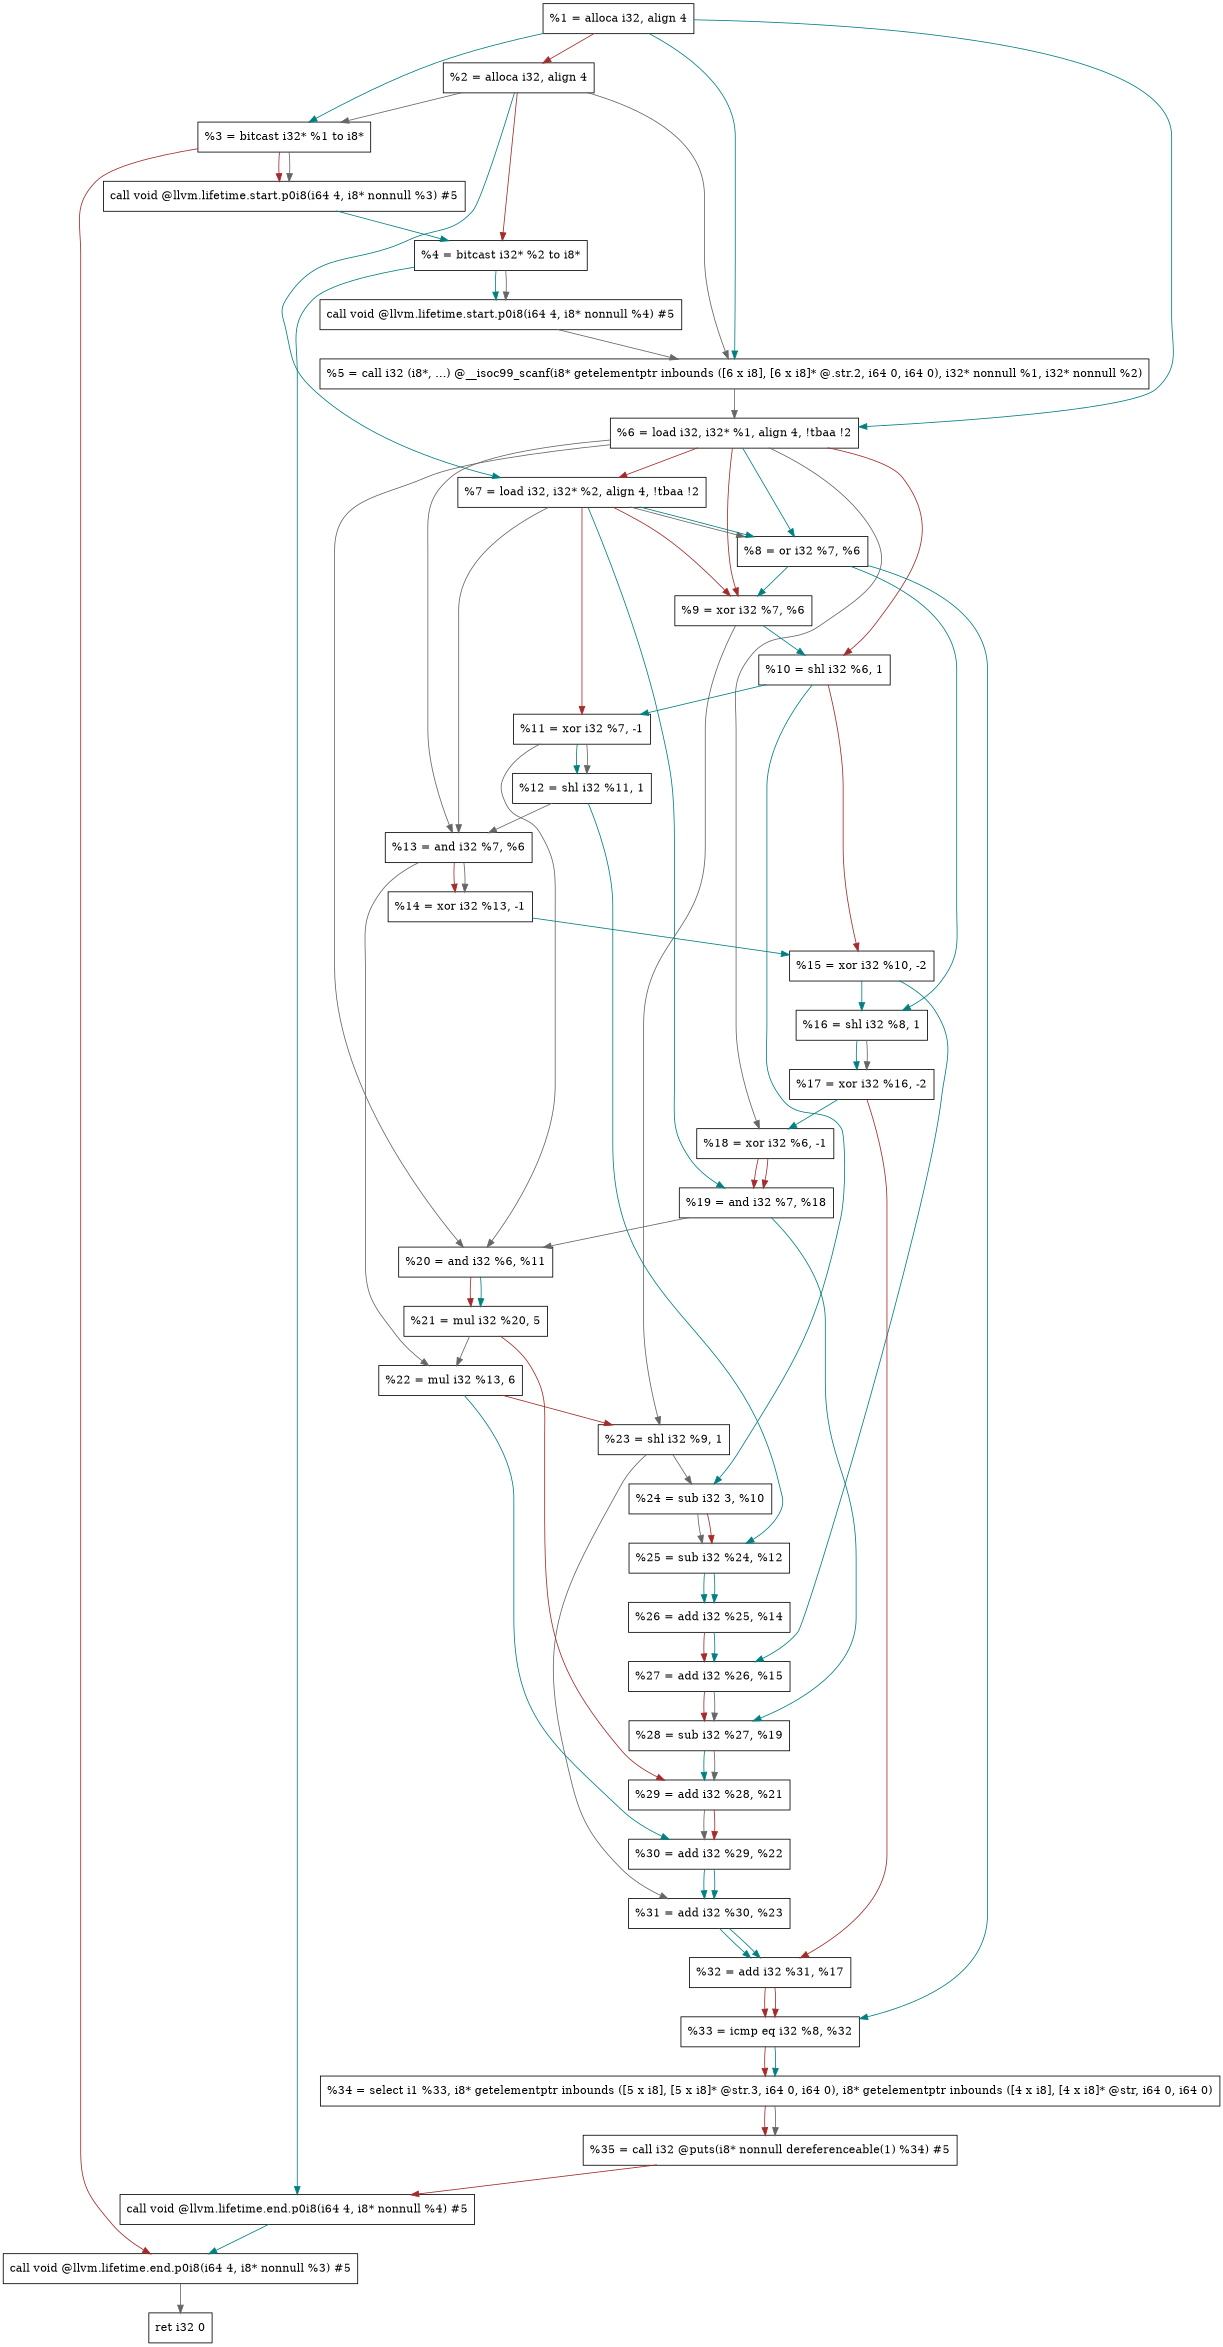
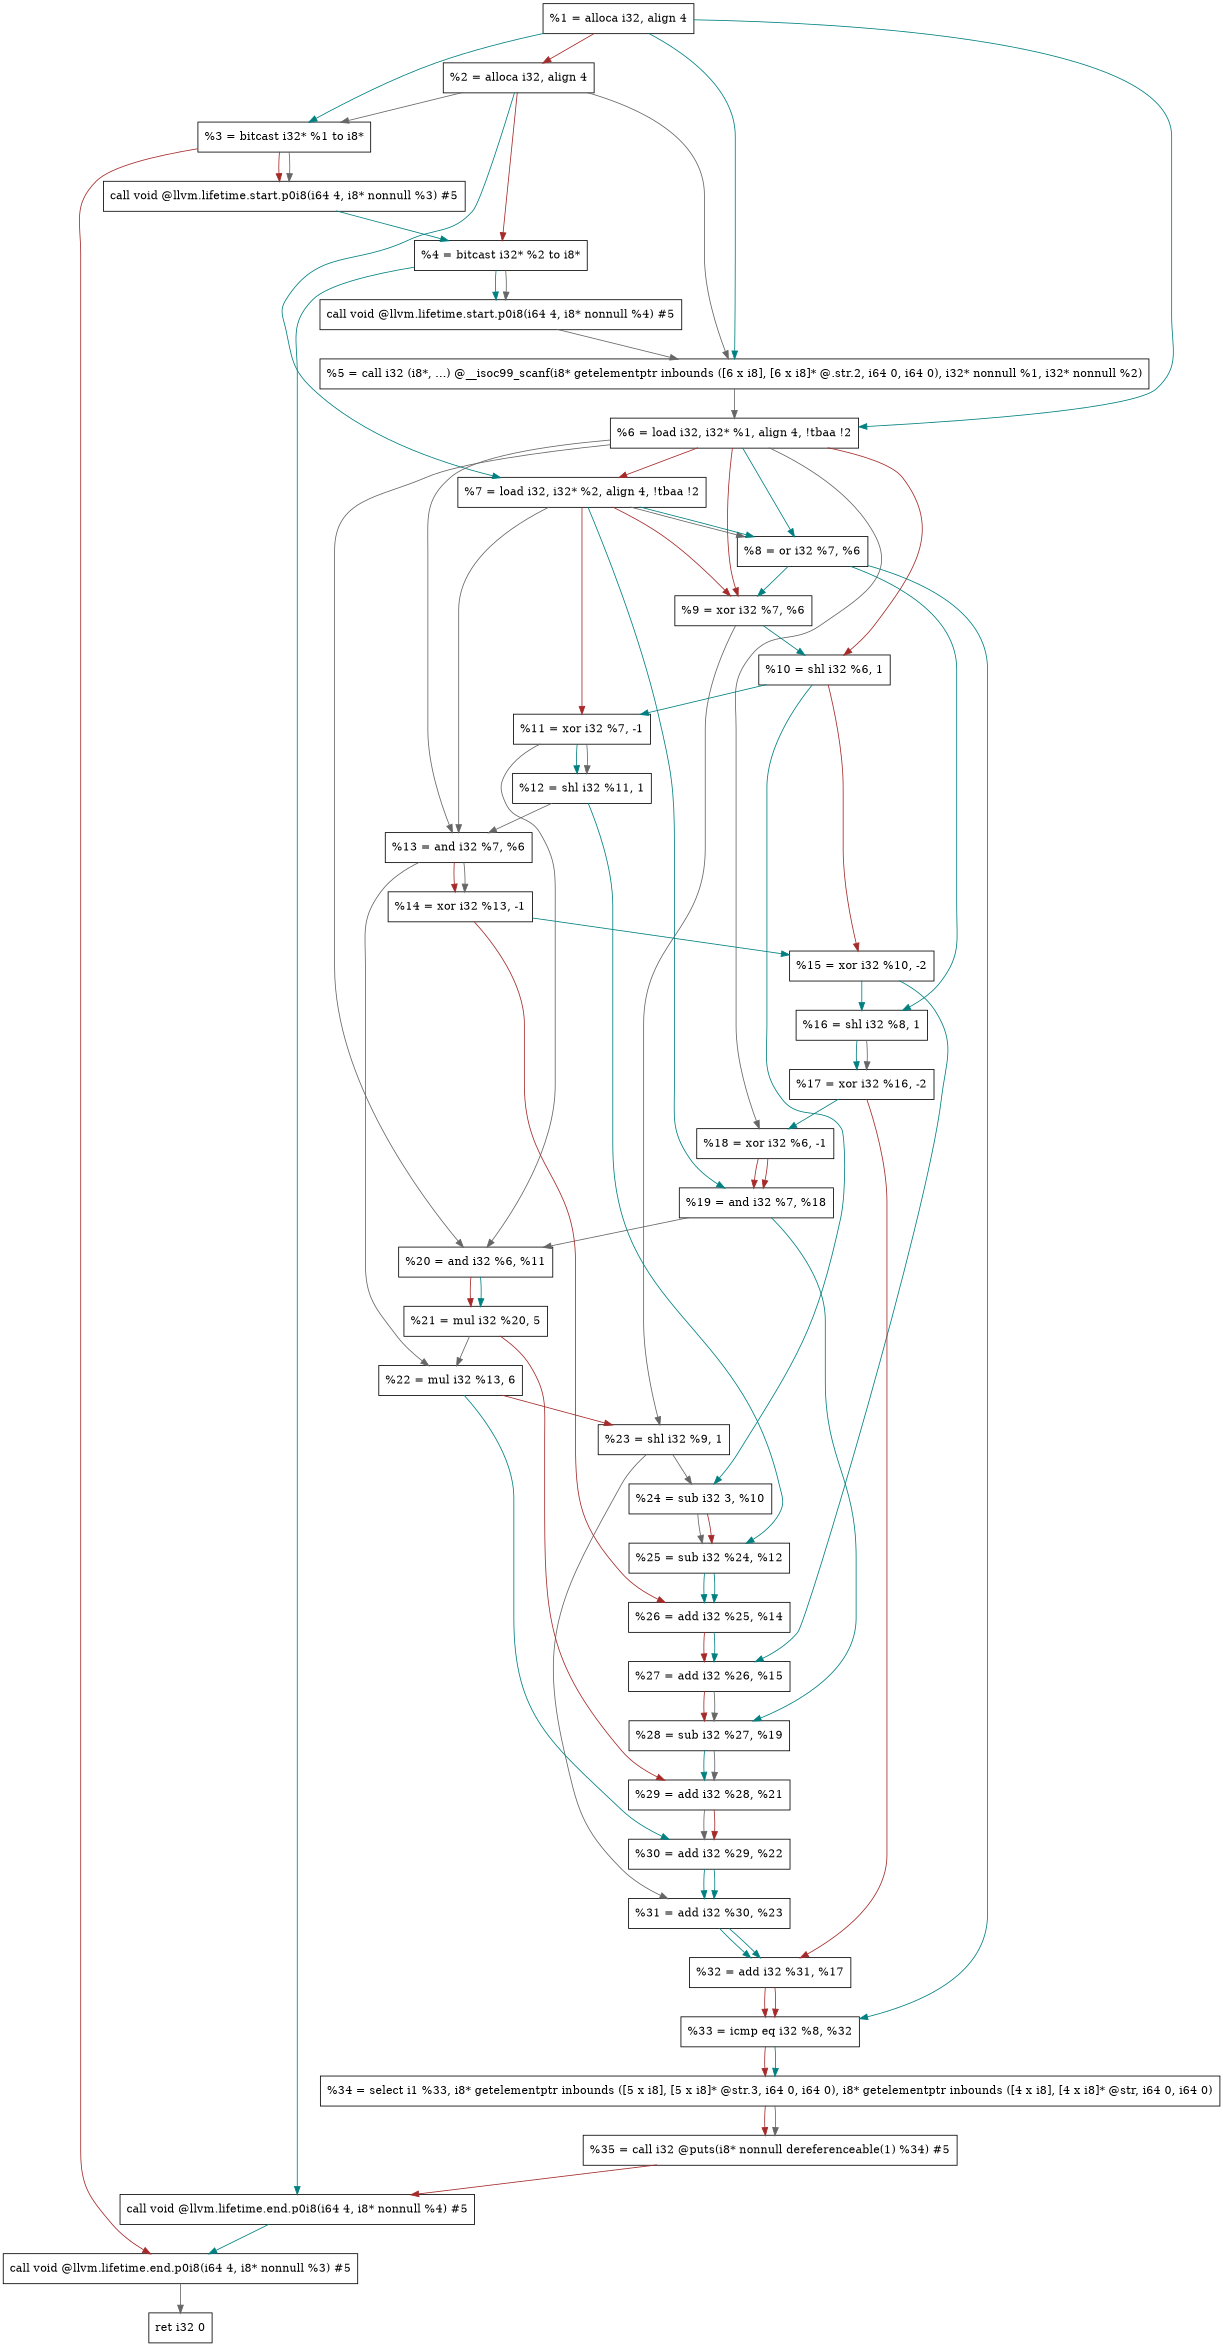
edge "%14 = xor i32 %13, -1" -> "%26 = add i32 %25, %14": added
